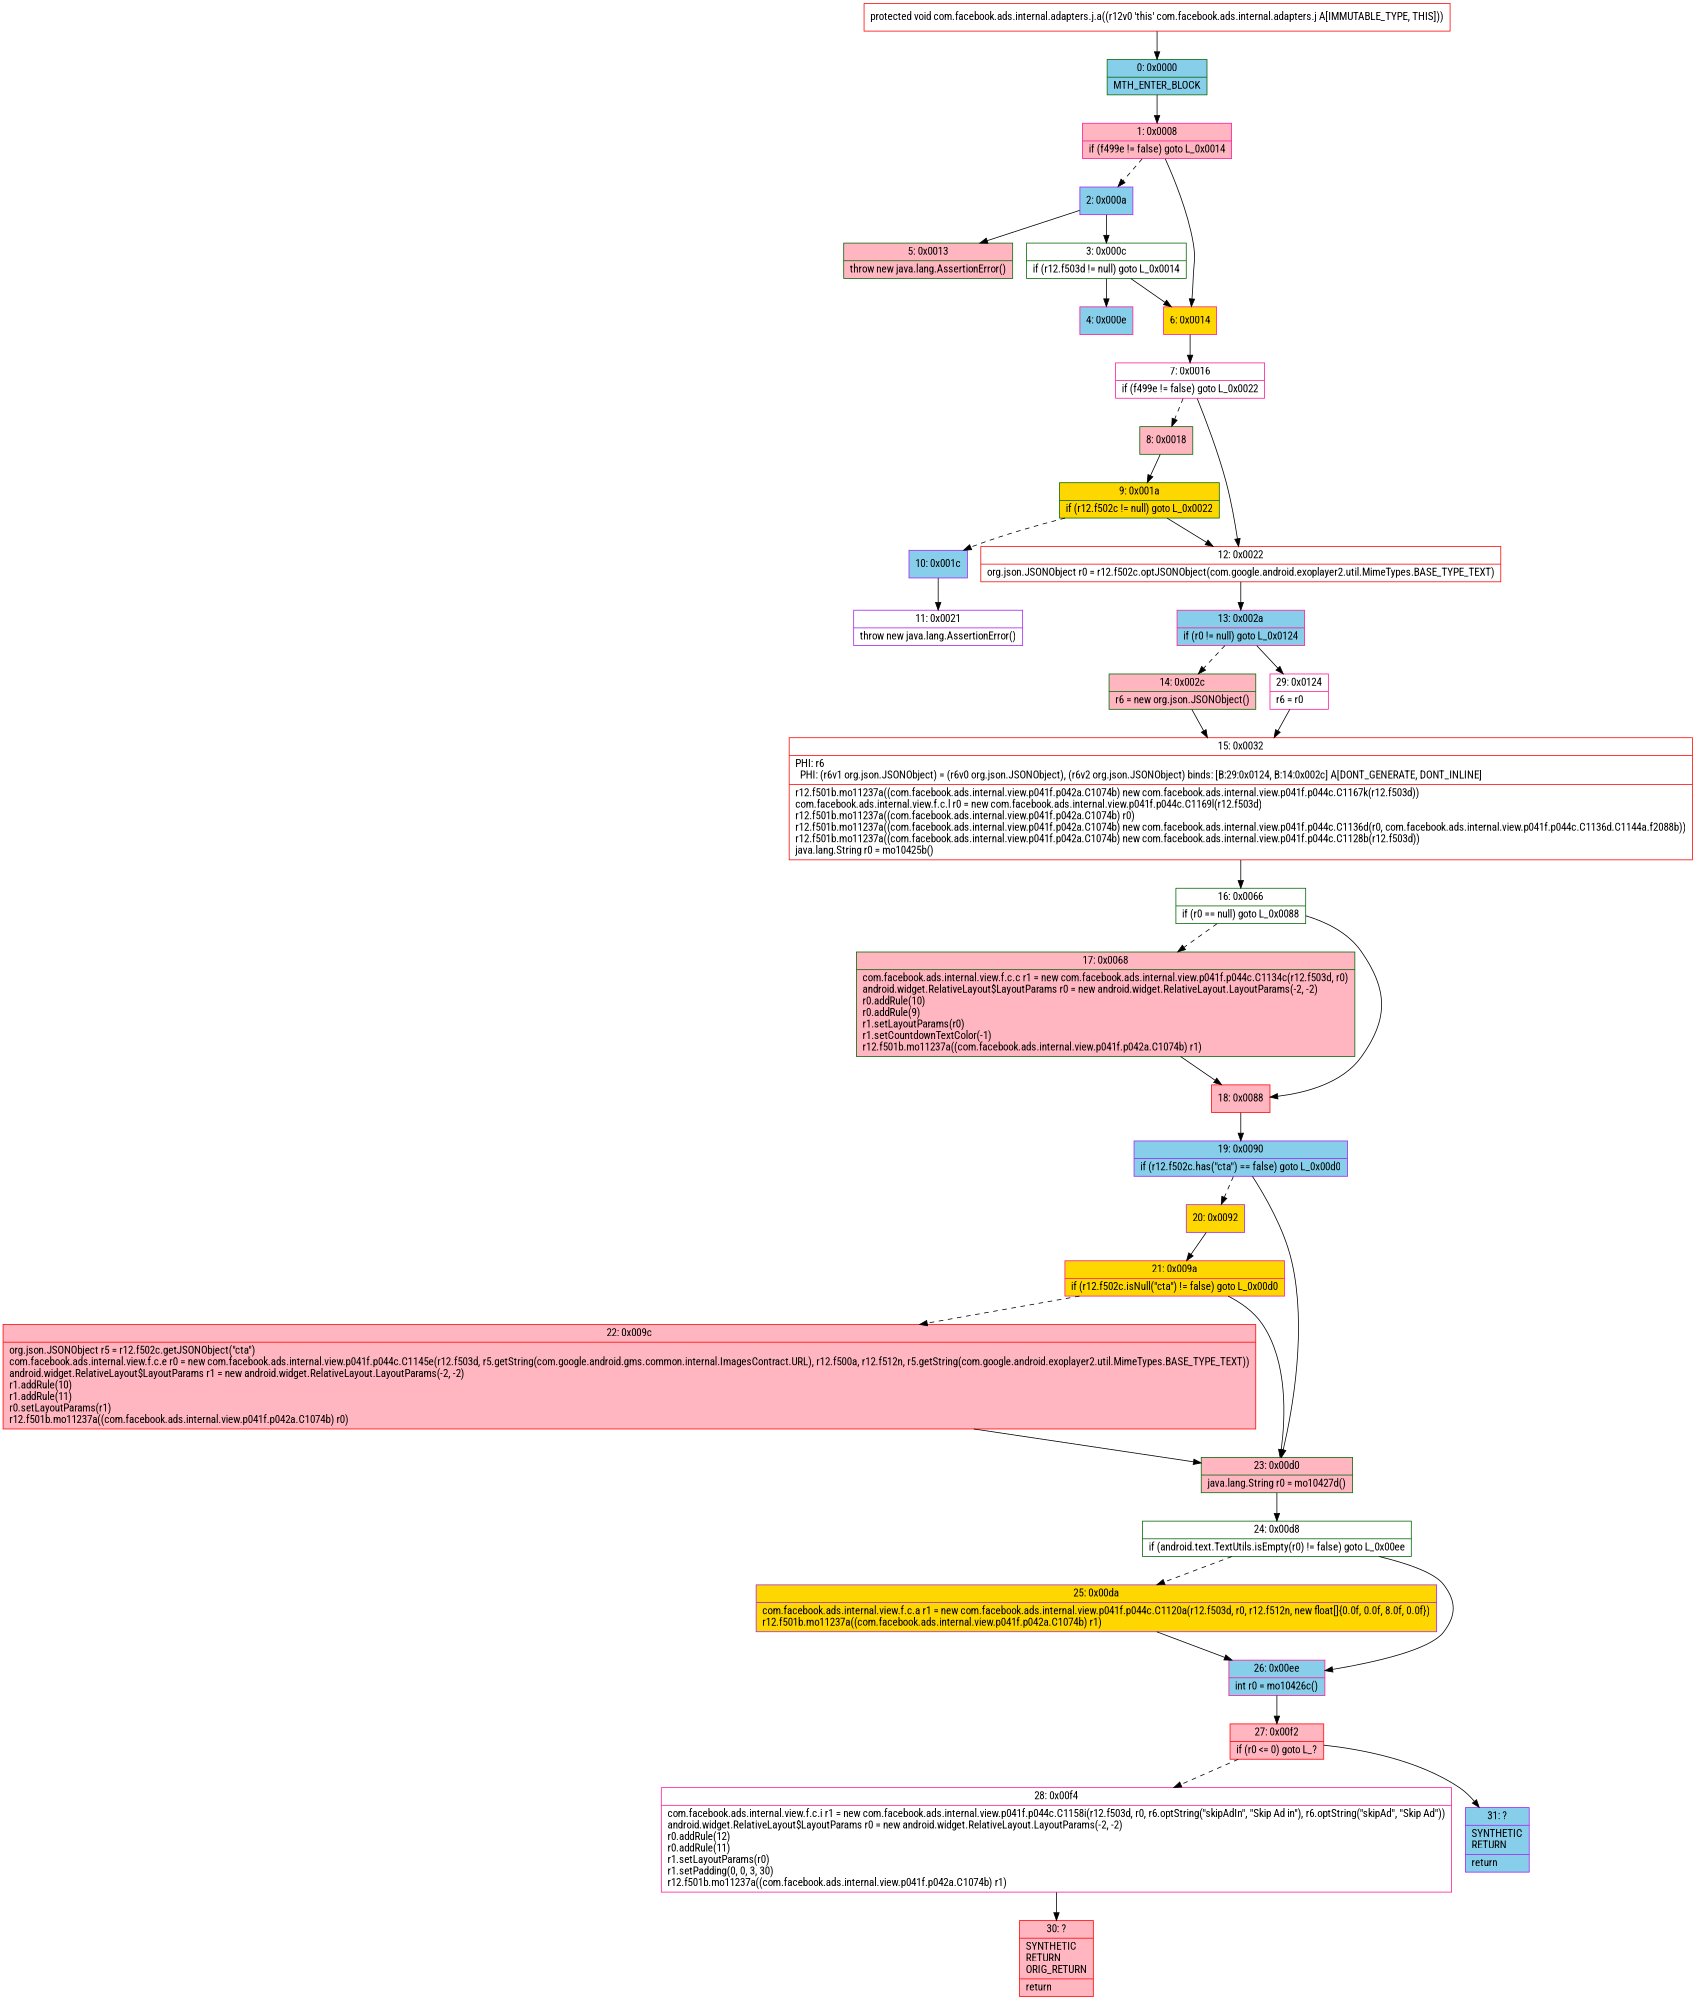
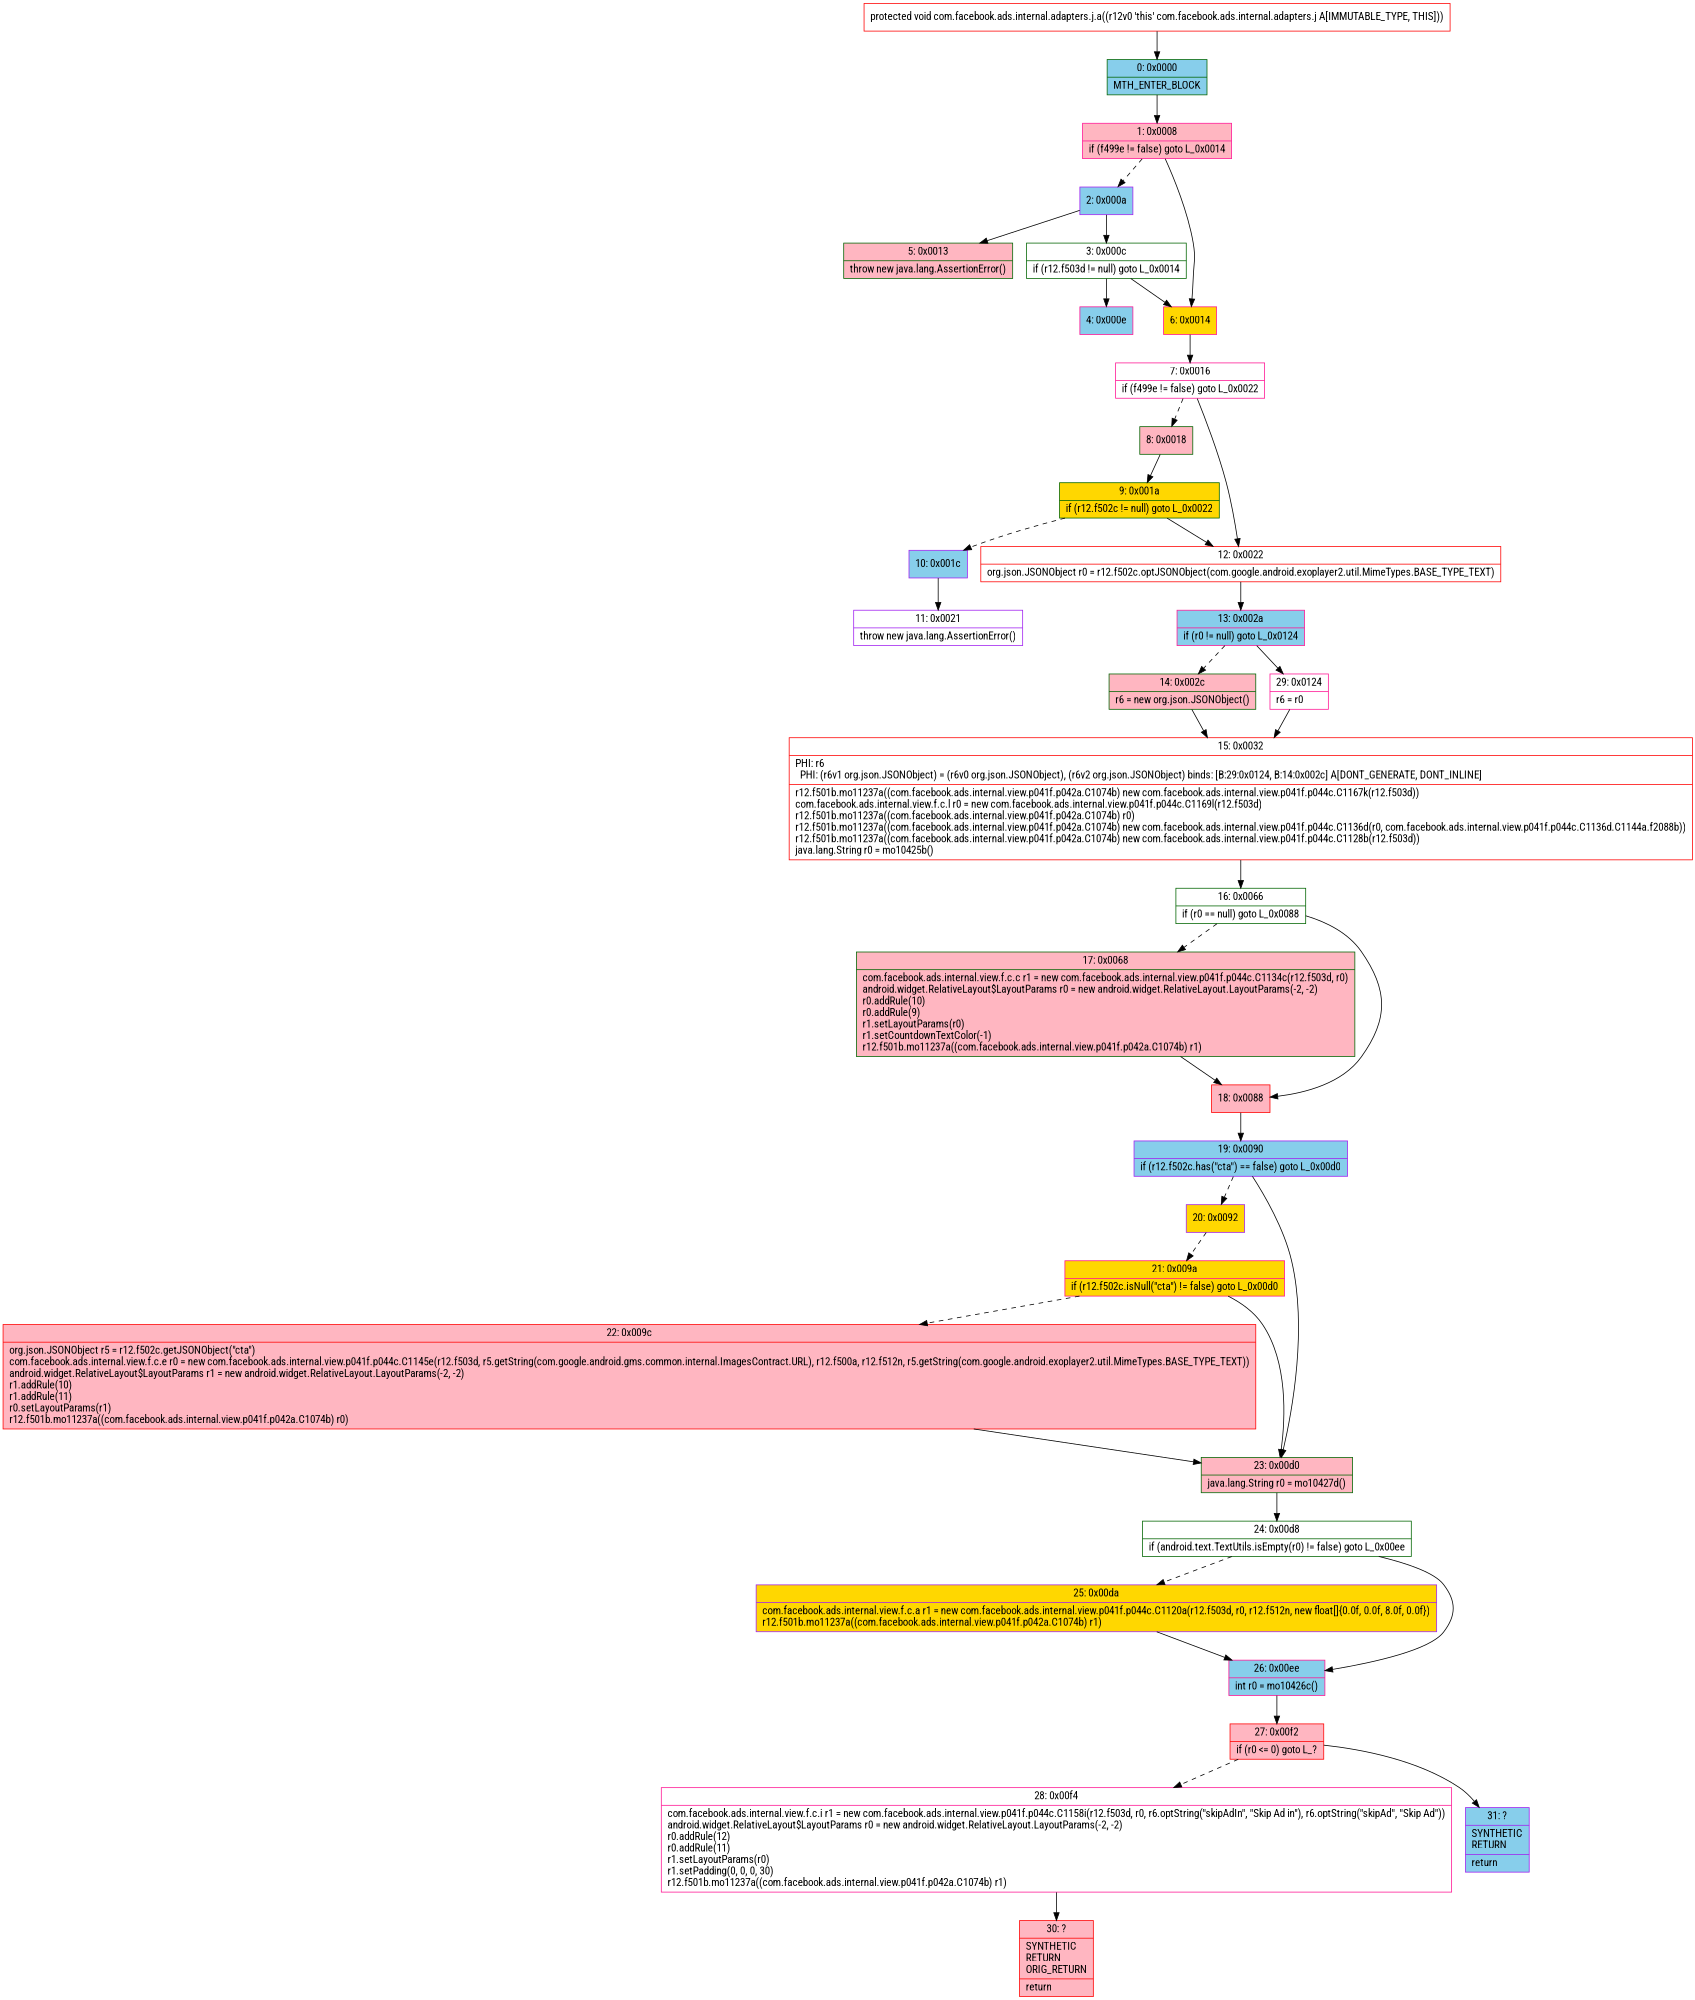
edge "20: 0x0092" -> "21: 0x009a": style solid -> dashed
node "28: 0x00f4": text "r1.setPadding(0, 0, 3, 30)" -> "r1.setPadding(0, 0, 0, 30)"
